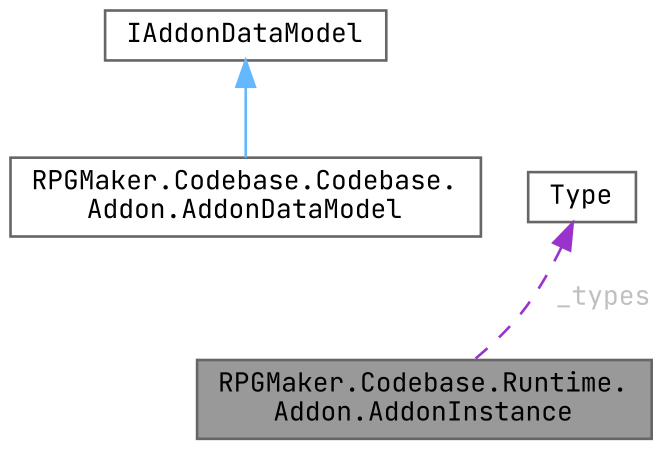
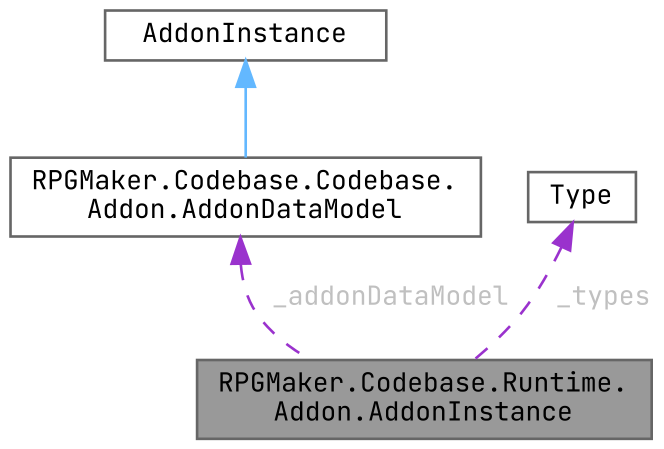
node "IAddonDataModel": label "IAddonDataModel" -> "AddonInstance"
edge "RPGMaker.Codebase.Runtime. Addon.AddonInstance" -> "RPGMaker.Codebase.Codebase. Addon.AddonDataModel": added, label "_addonDataModel"
